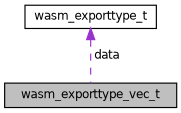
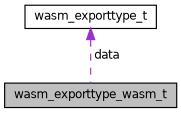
node "wasm_exporttype_vec_t": label "wasm_exporttype_vec_t" -> "wasm_exporttype_wasm_t"
